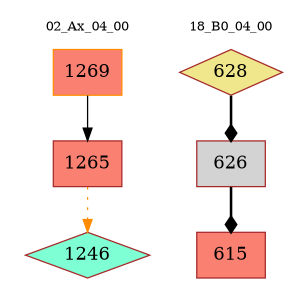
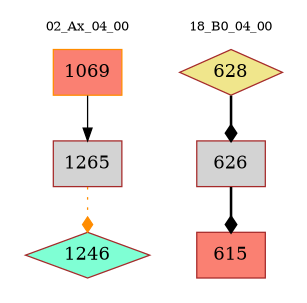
node "1269": label "1269" -> "1069"
node "1265": fillcolor salmon -> lightgrey
edge "1265" -> "1246": arrowhead normal -> diamond
